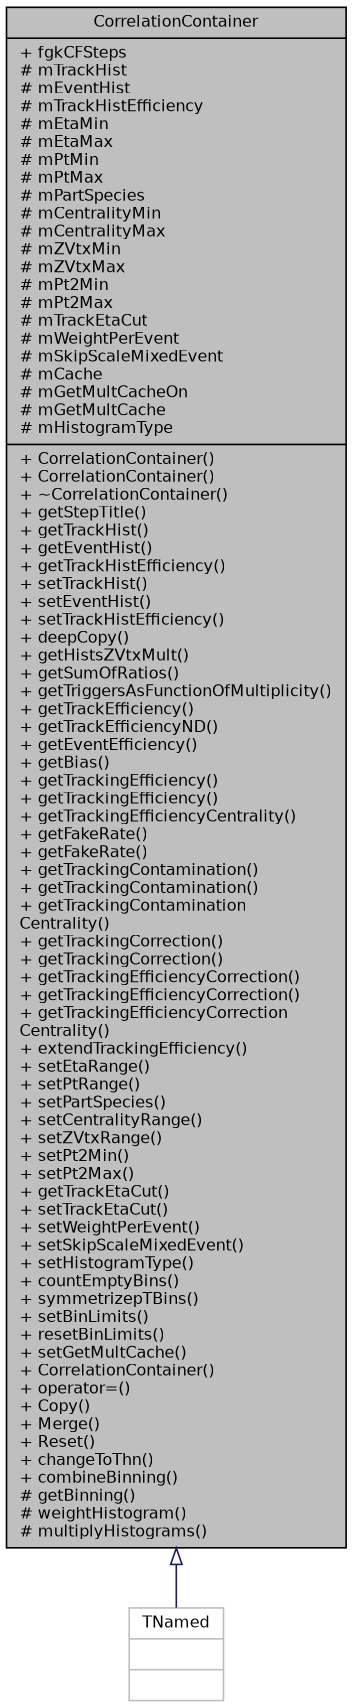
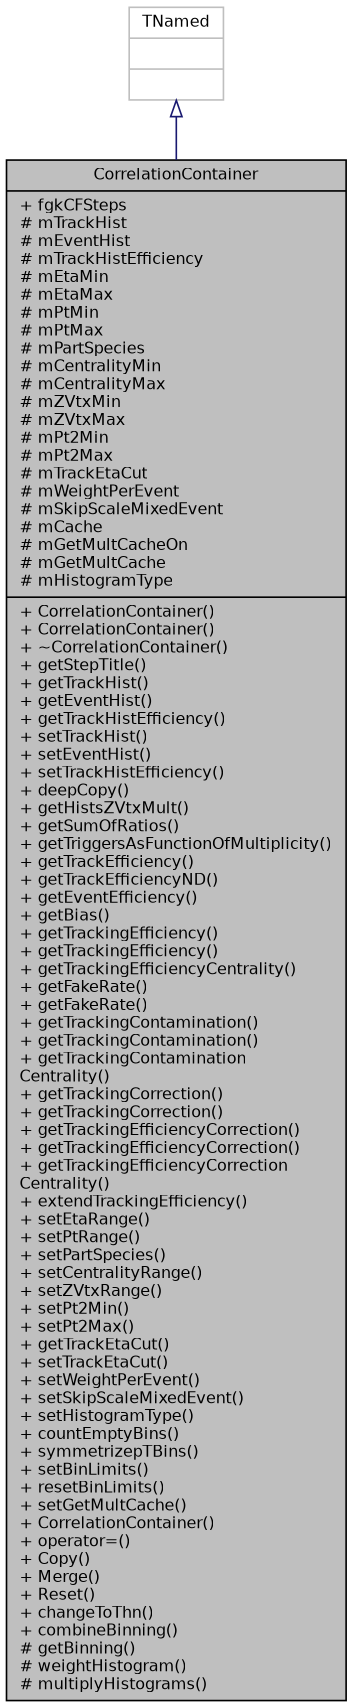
edge "TNamed" -> "CorrelationContainer": reversed
